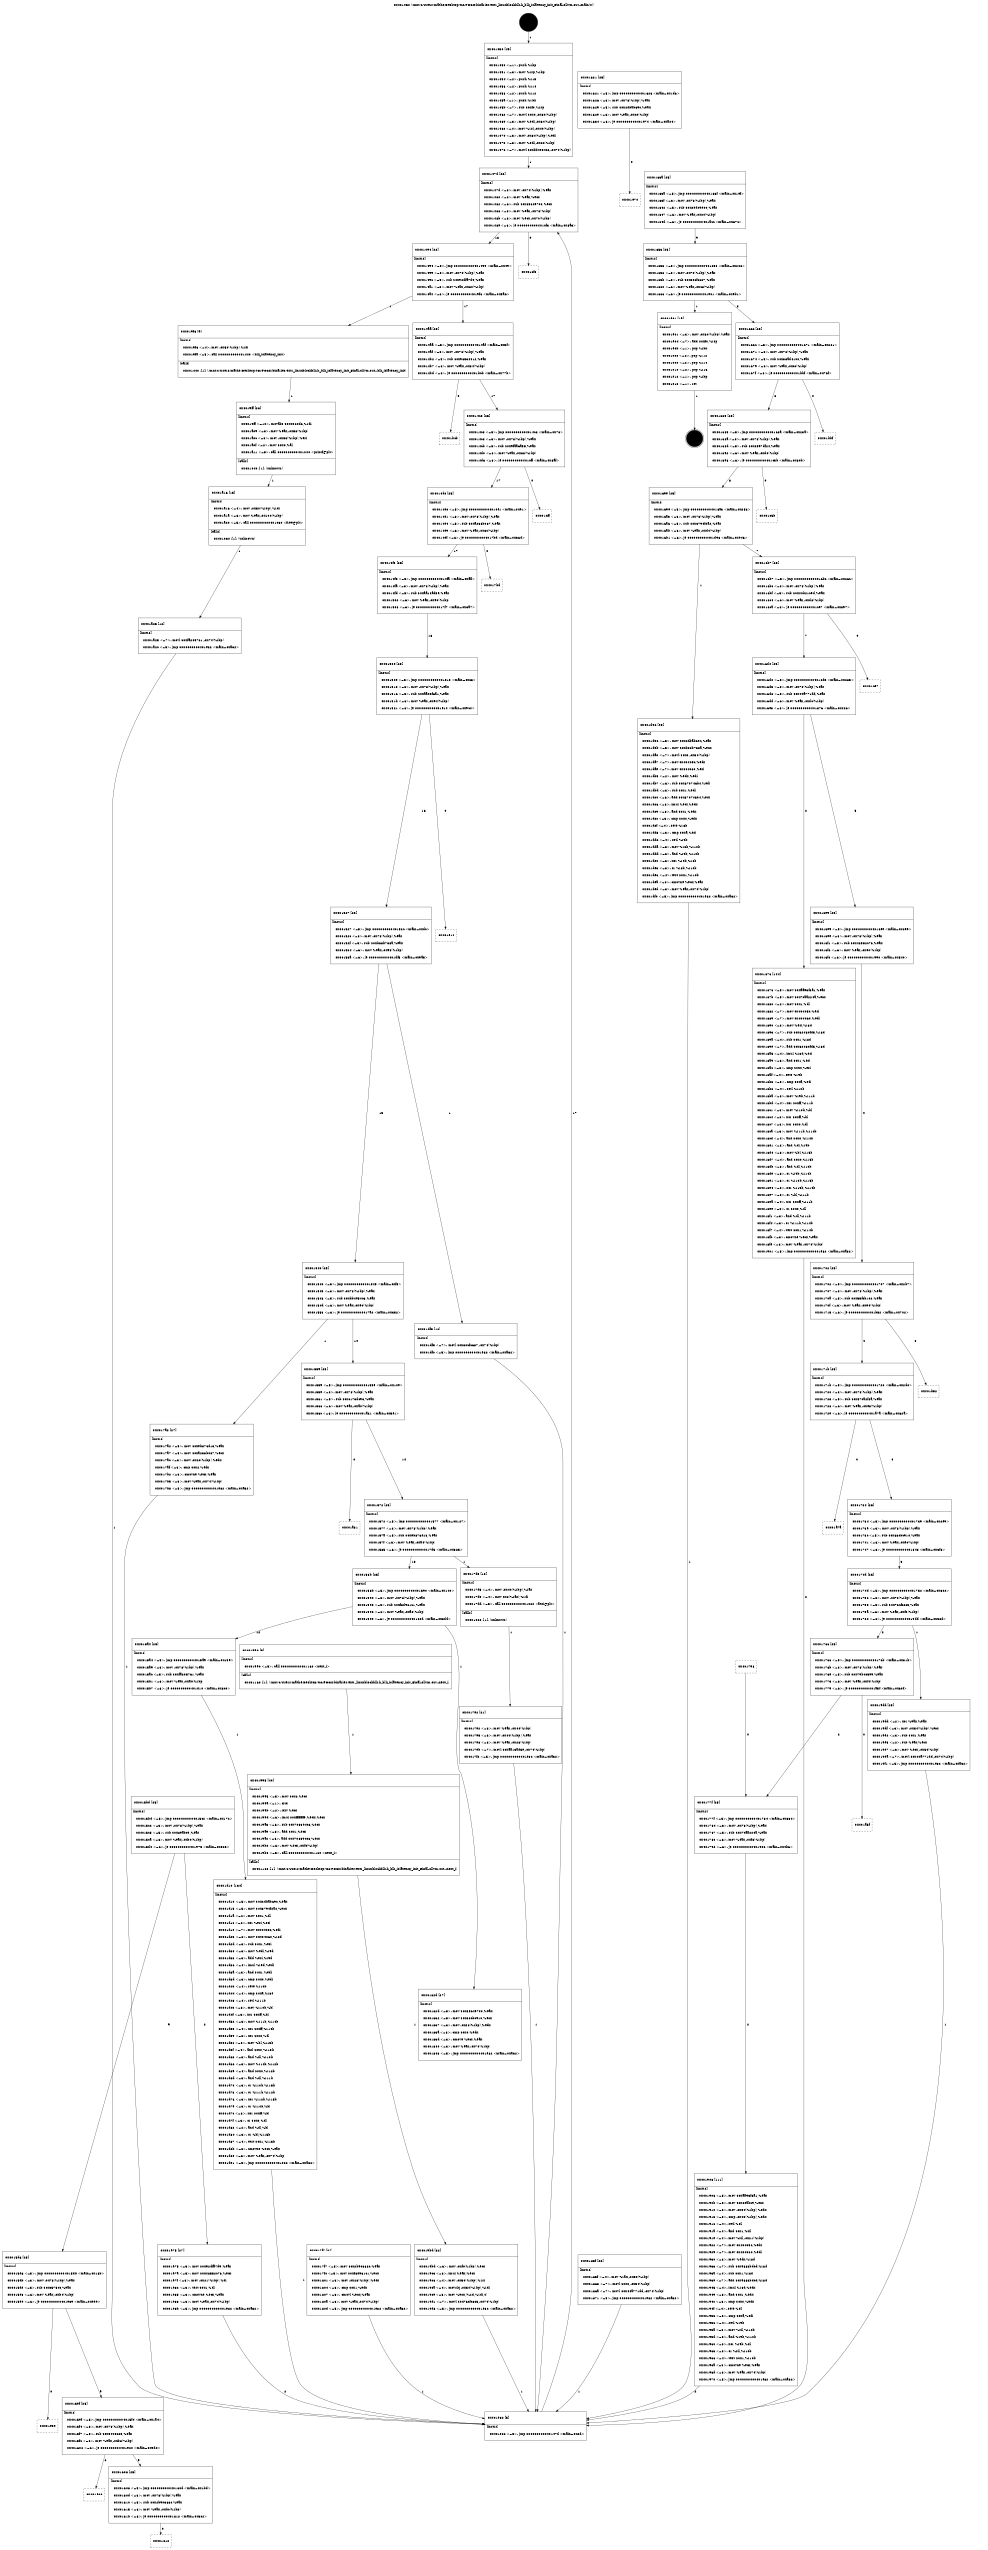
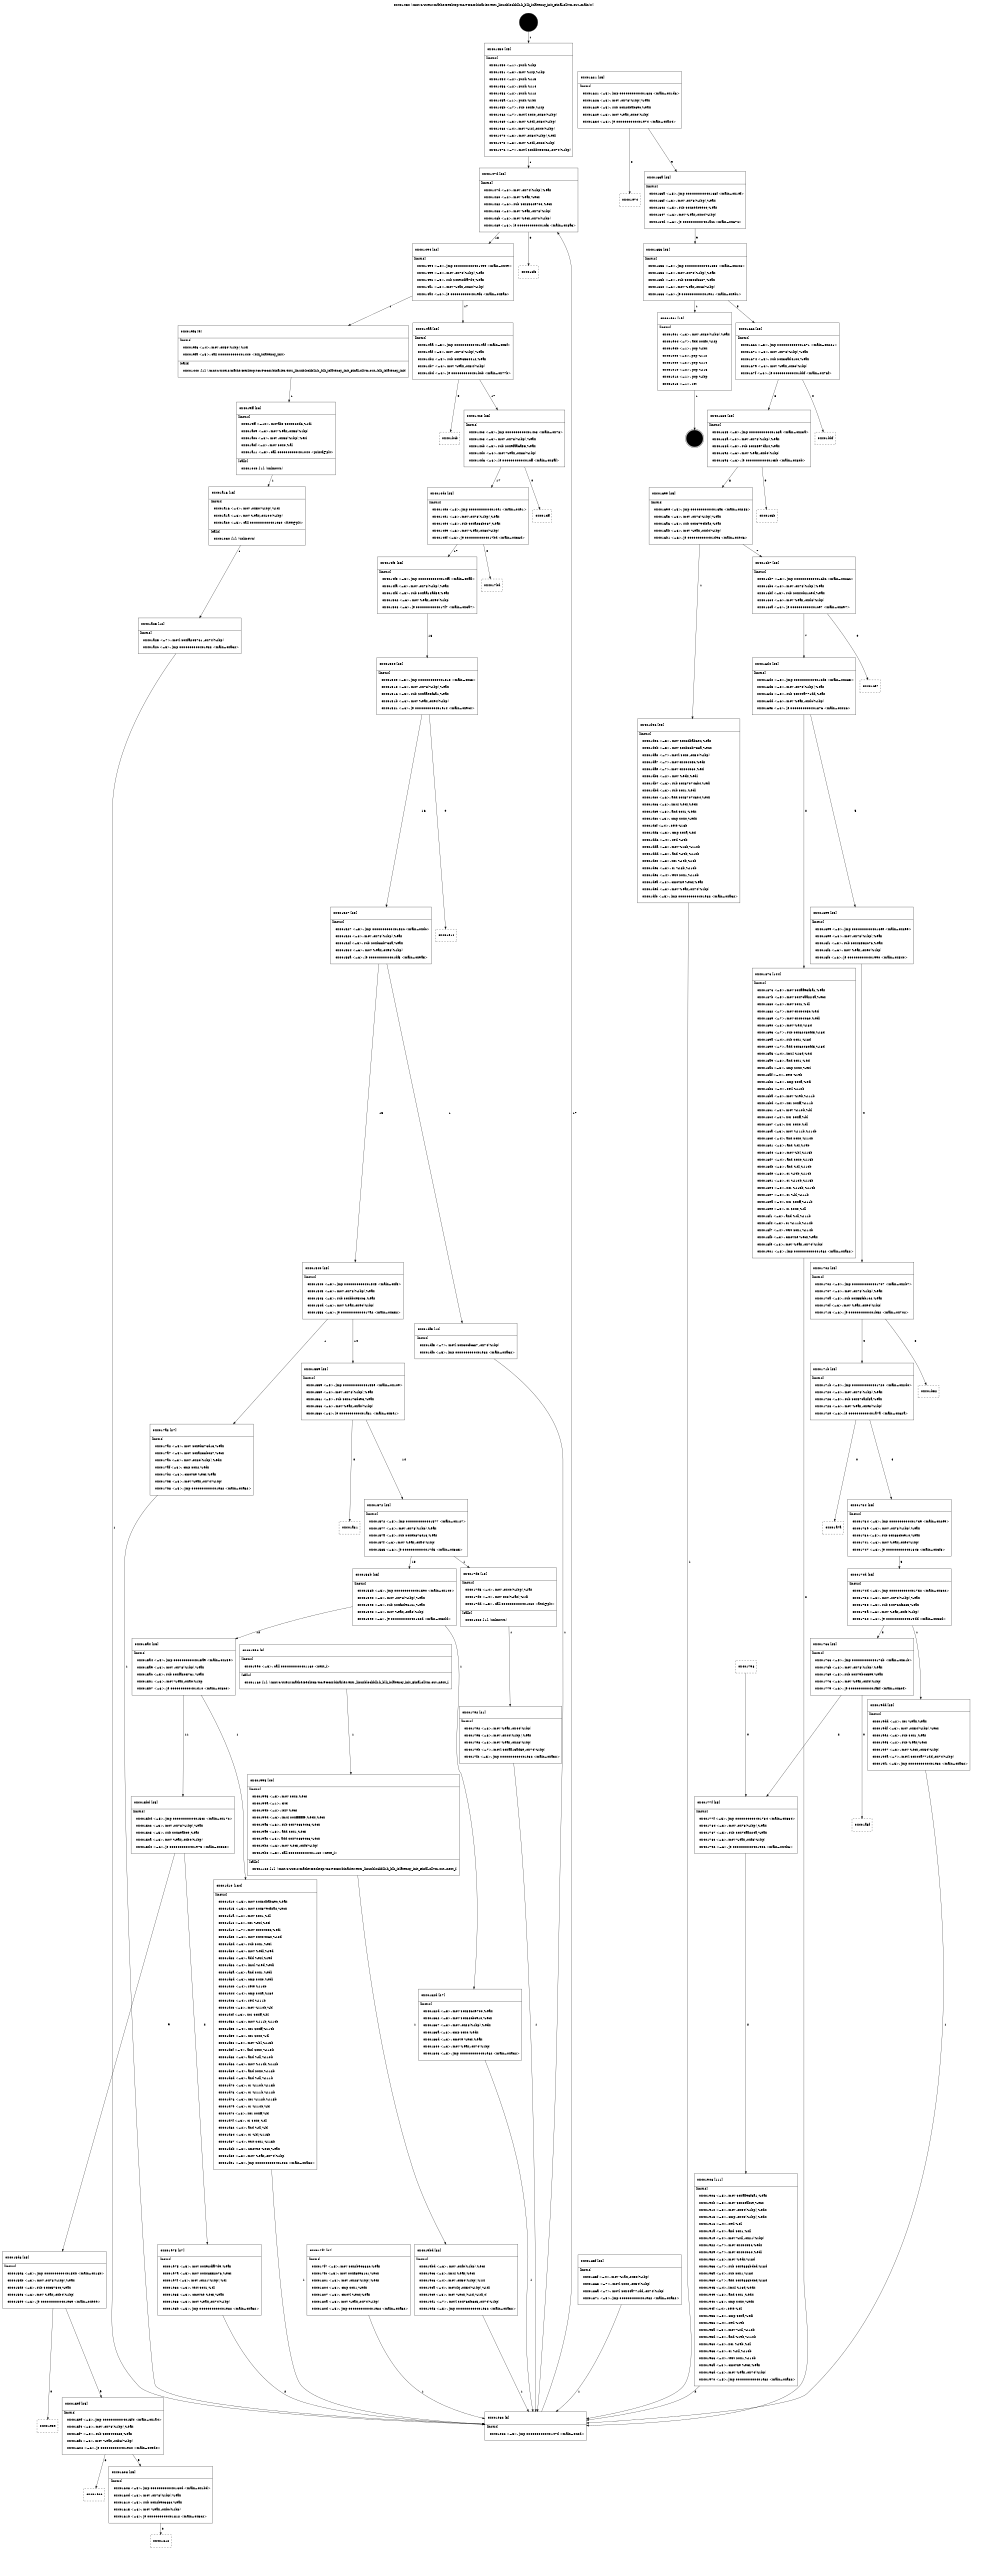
edge "0x401621 [25]" -> "0x40163a [25]": added, label "9"
edge "0x4015a4 [25]" -> "0x4015bd [25]": added, label "11"
edge "0x40182d [27]" -> "0x401e82 [5]": added, label "1"
